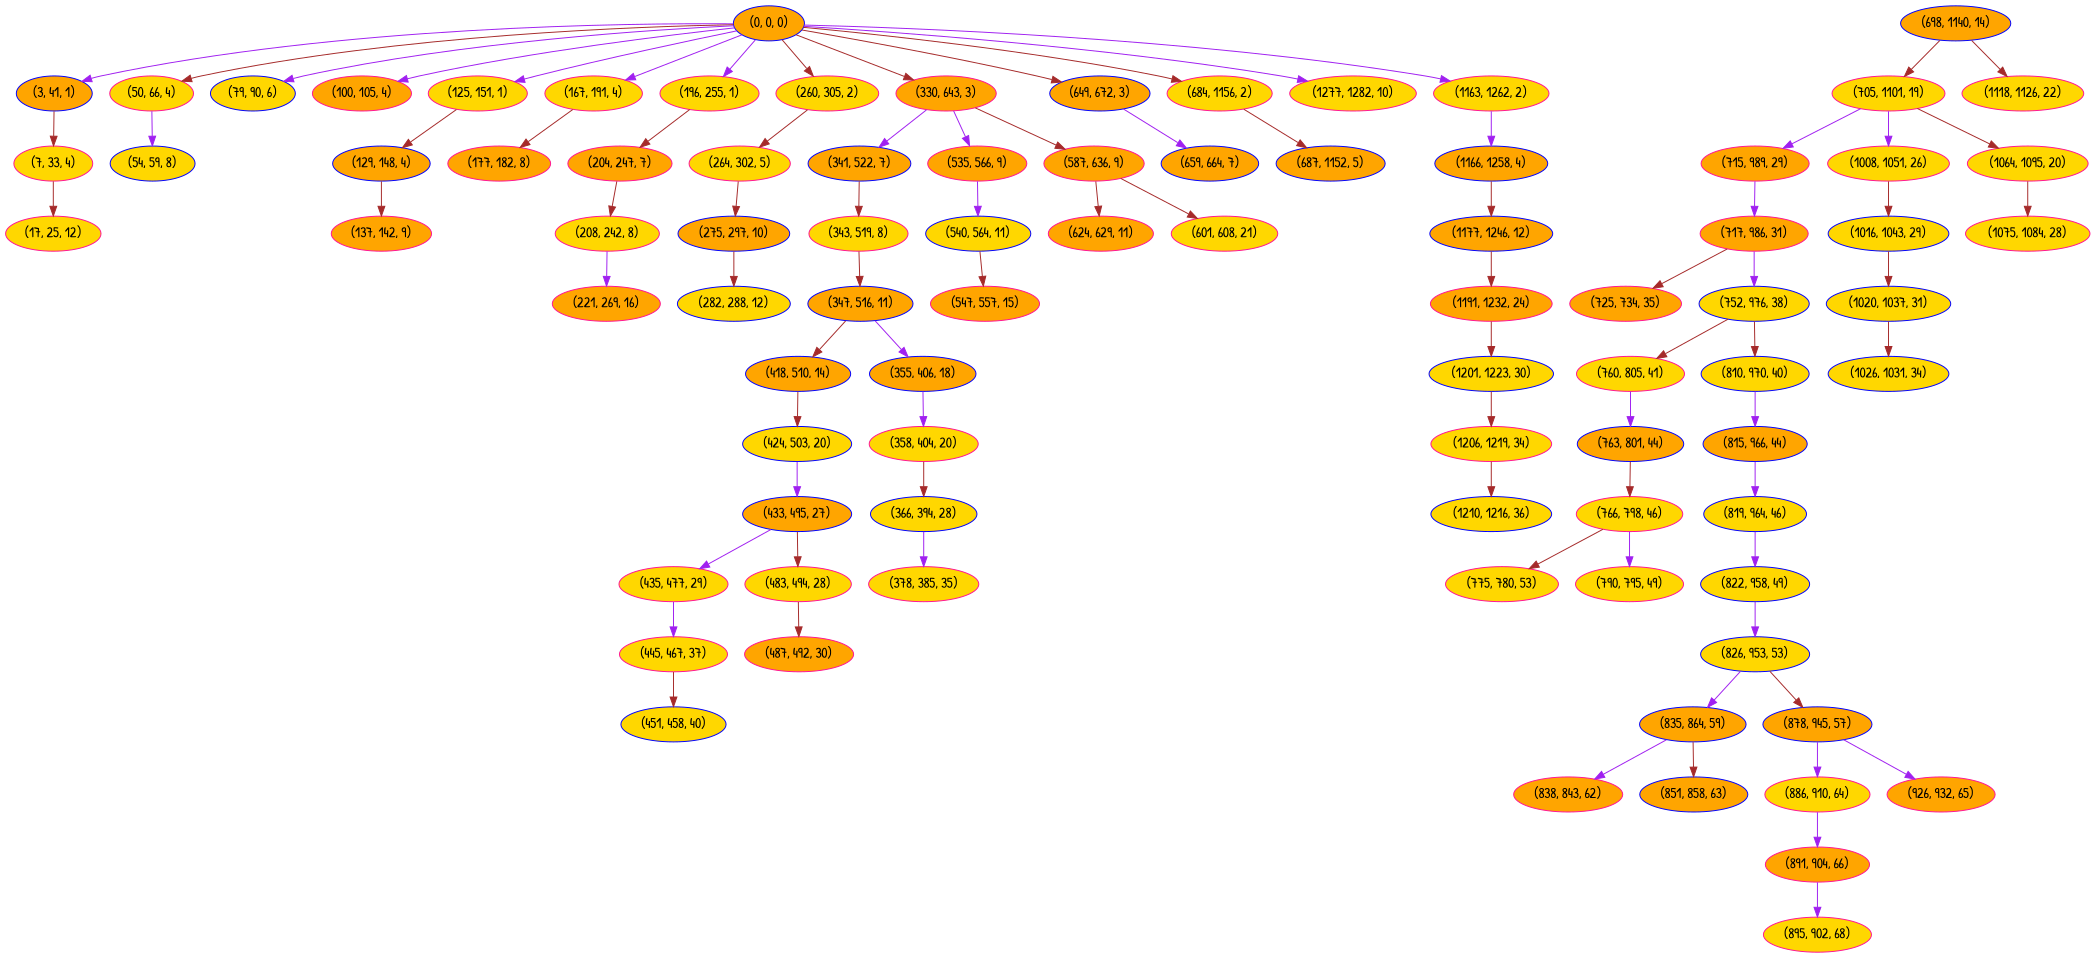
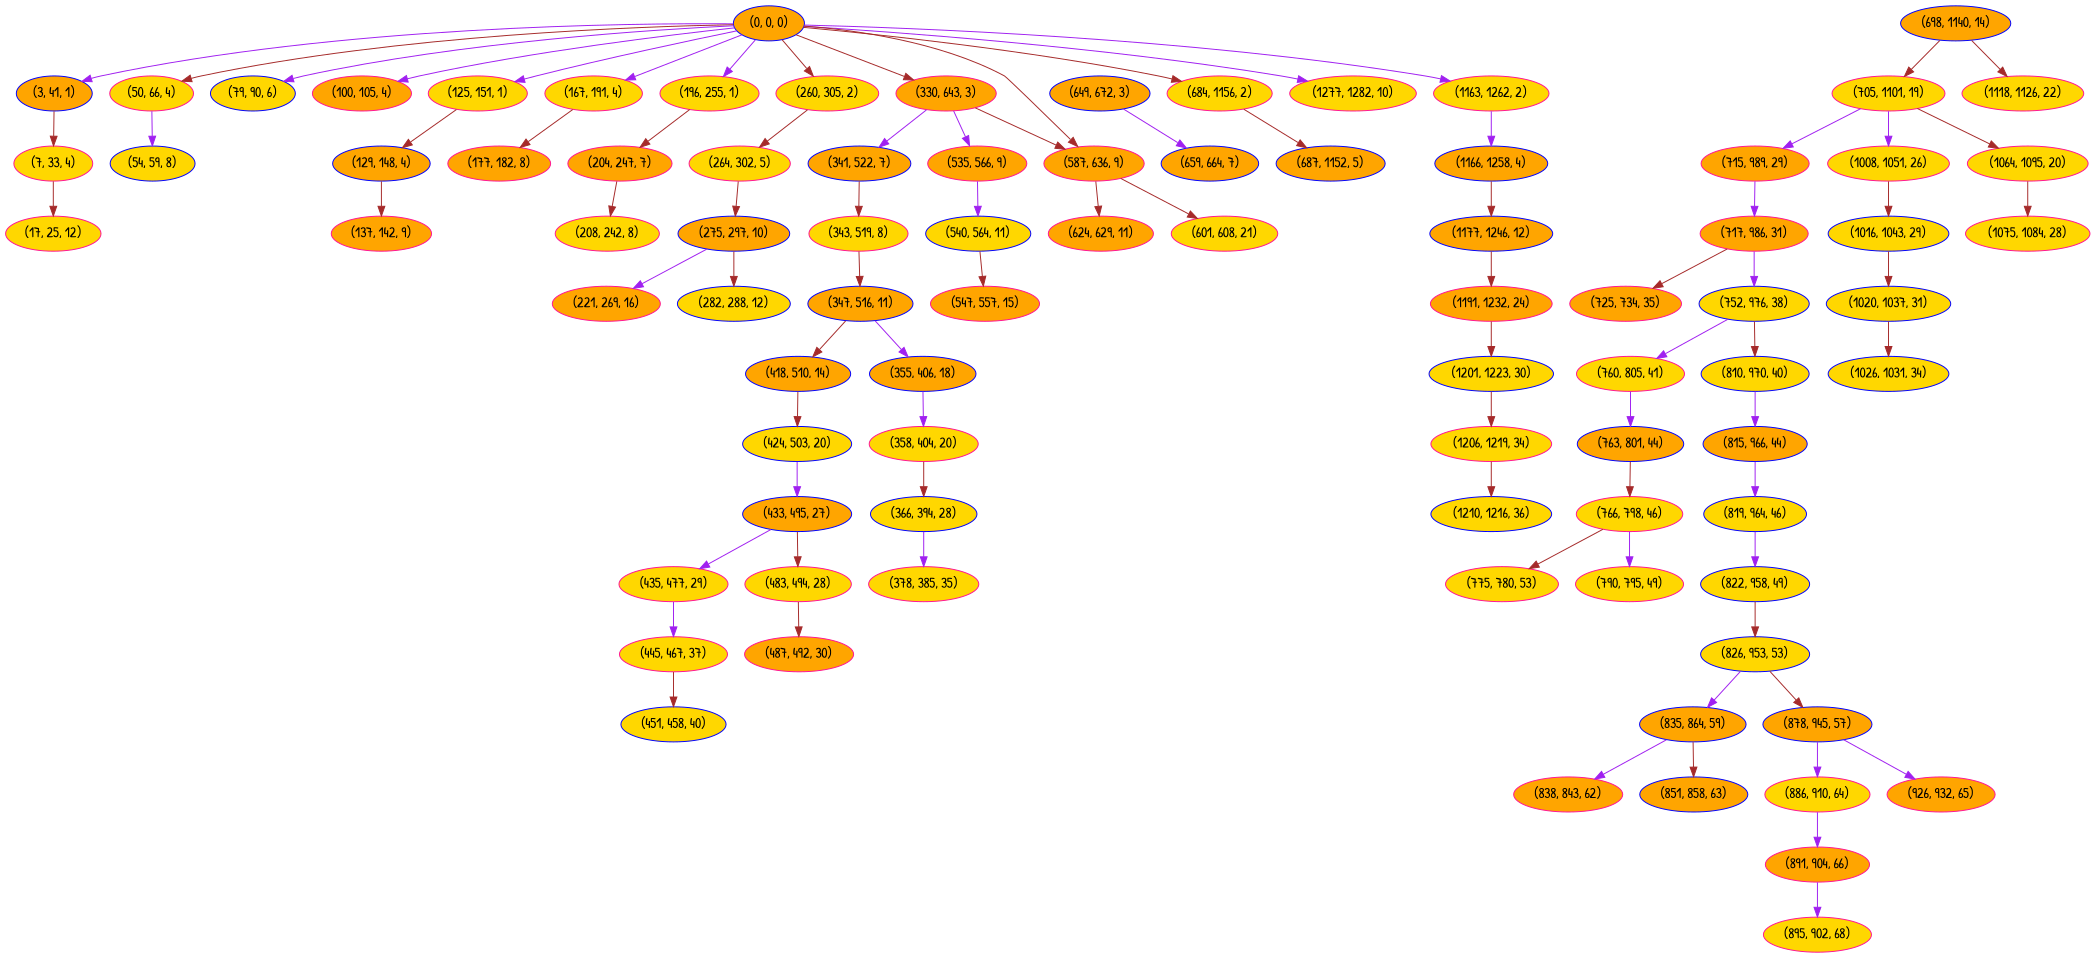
edge "(0, 0, 0)" -> "(649, 672, 3)": now "(0, 0, 0)" -> "(587, 636, 9)"
edge "(208, 242, 8)" -> "(221, 269, 16)": now "(275, 297, 10)" -> "(221, 269, 16)"
edge "(752, 976, 38)" -> "(760, 805, 41)": color brown -> purple
edge "(822, 958, 49)" -> "(826, 953, 53)": color purple -> brown
